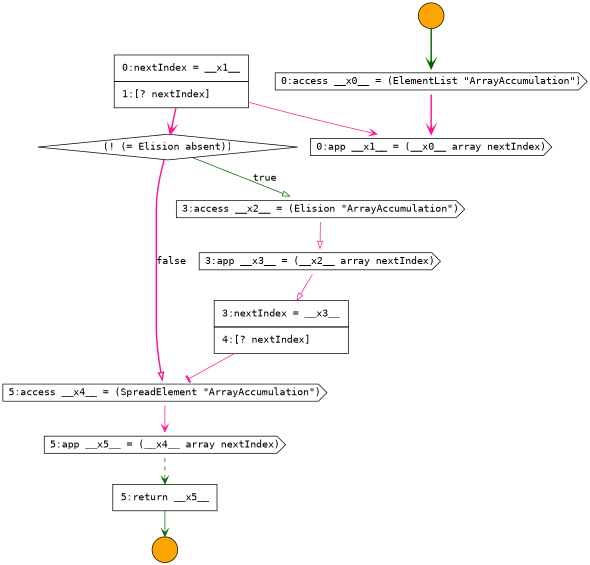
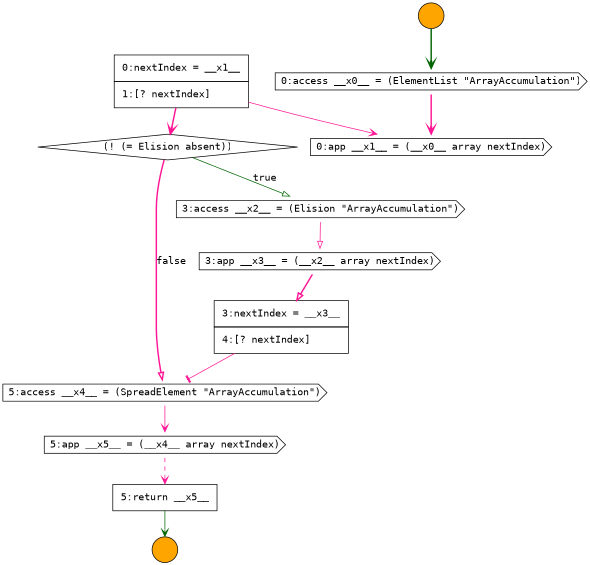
edge "3:app __x3__ = (__x2__ array nextIndex)" -> "3:nextIndex = __x3__": style solid -> bold
edge "5:app __x5__ = (__x4__ array nextIndex)" -> "5:return __x5__": color darkgreen -> deeppink
